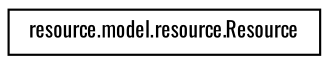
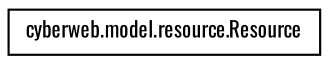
node "resource.model.resource.Resource": label "resource.model.resource.Resource" -> "cyberweb.model.resource.Resource"
